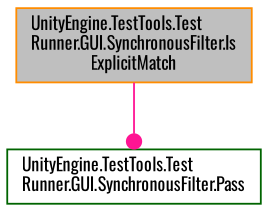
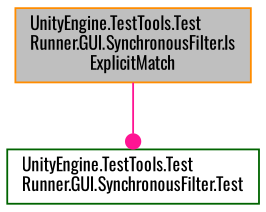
node "UnityEngine.TestTools.Test Runner.GUI.SynchronousFilter.Pass": label "UnityEngine.TestTools.Test Runner.GUI.SynchronousFilter.Pass" -> "UnityEngine.TestTools.Test Runner.GUI.SynchronousFilter.Test"
